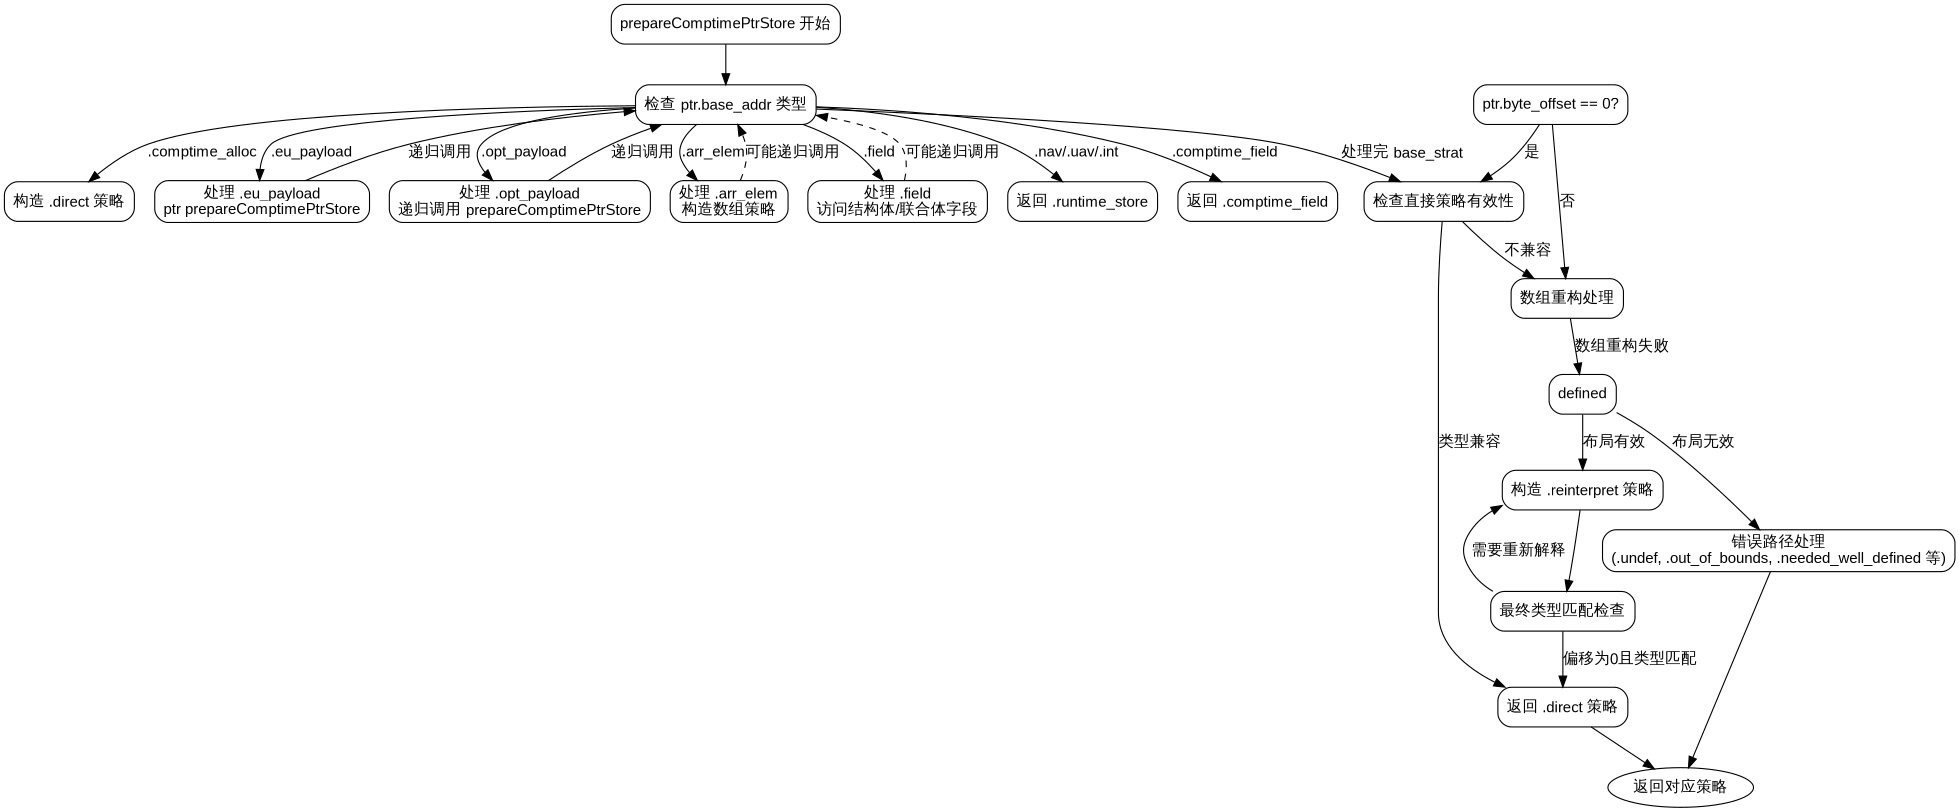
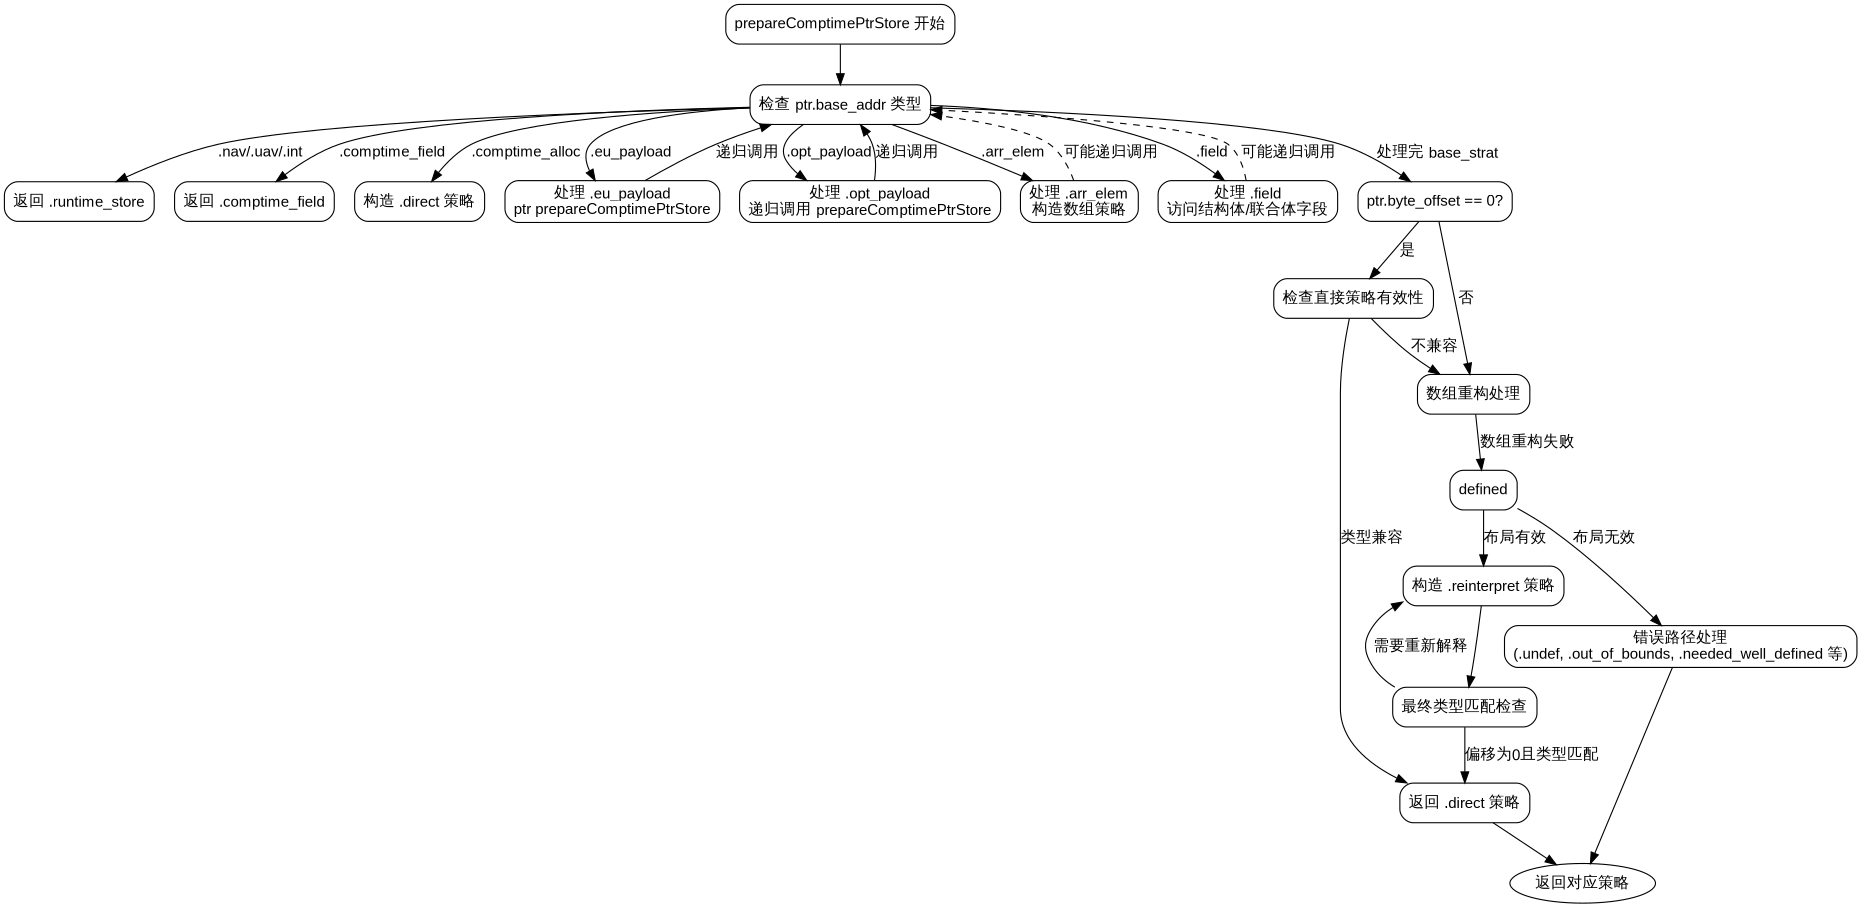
edge "检查 ptr.base_addr 类型" -> "检查直接策略有效性": now "检查 ptr.base_addr 类型" -> "ptr.byte_offset == 0?"
